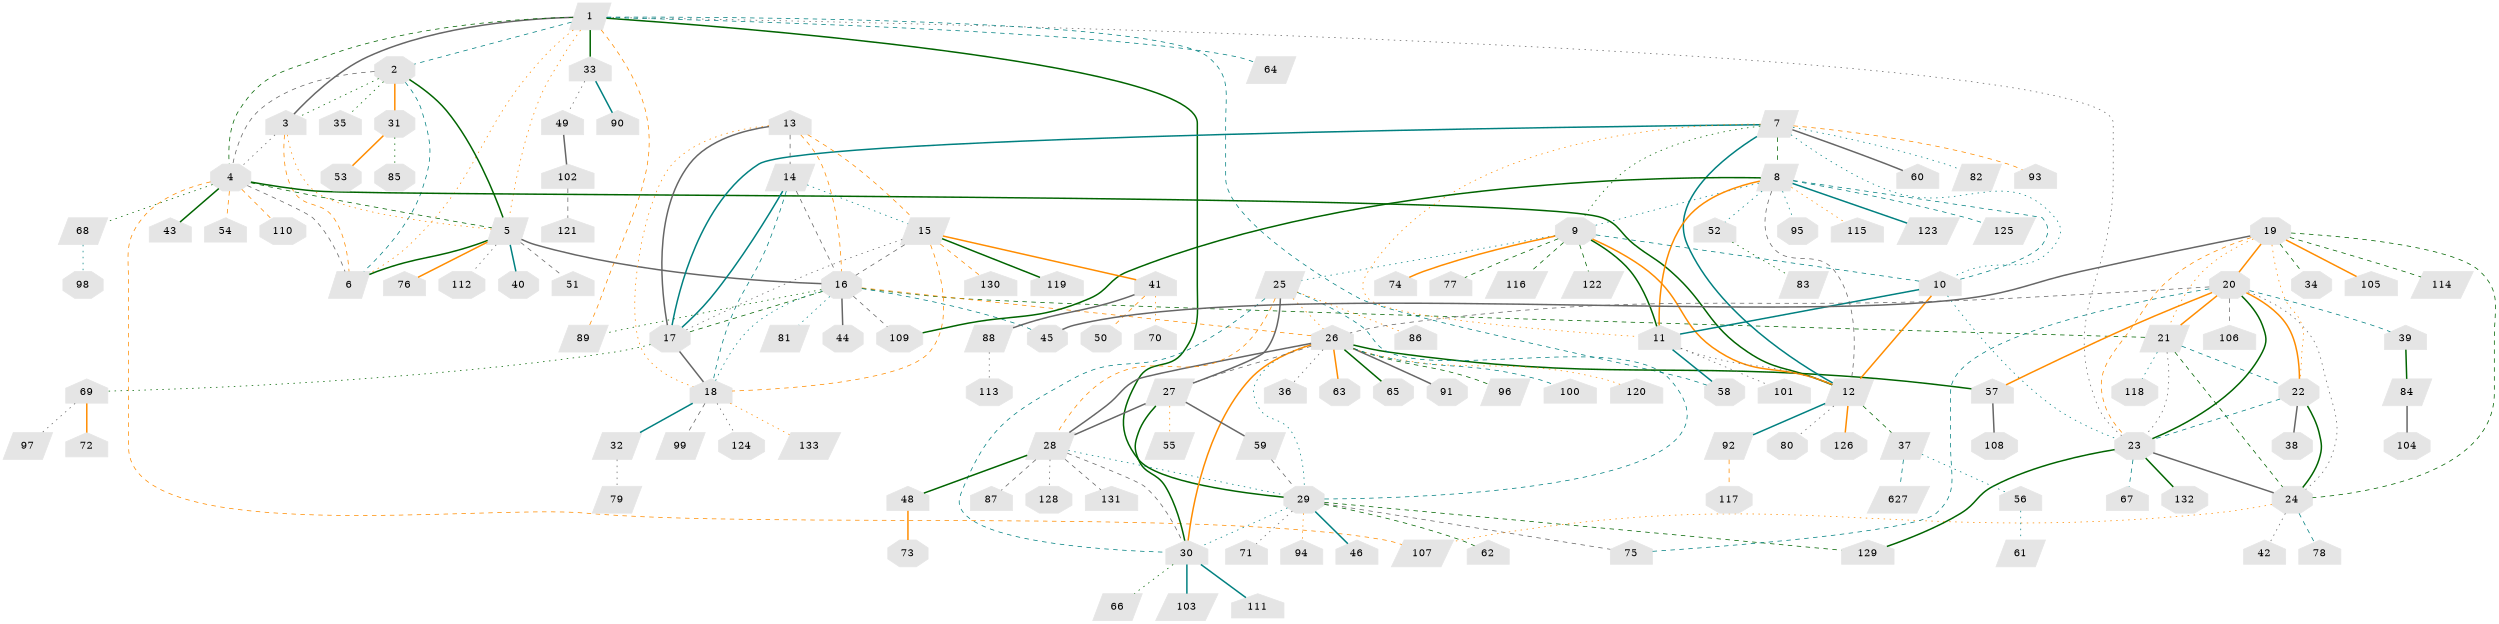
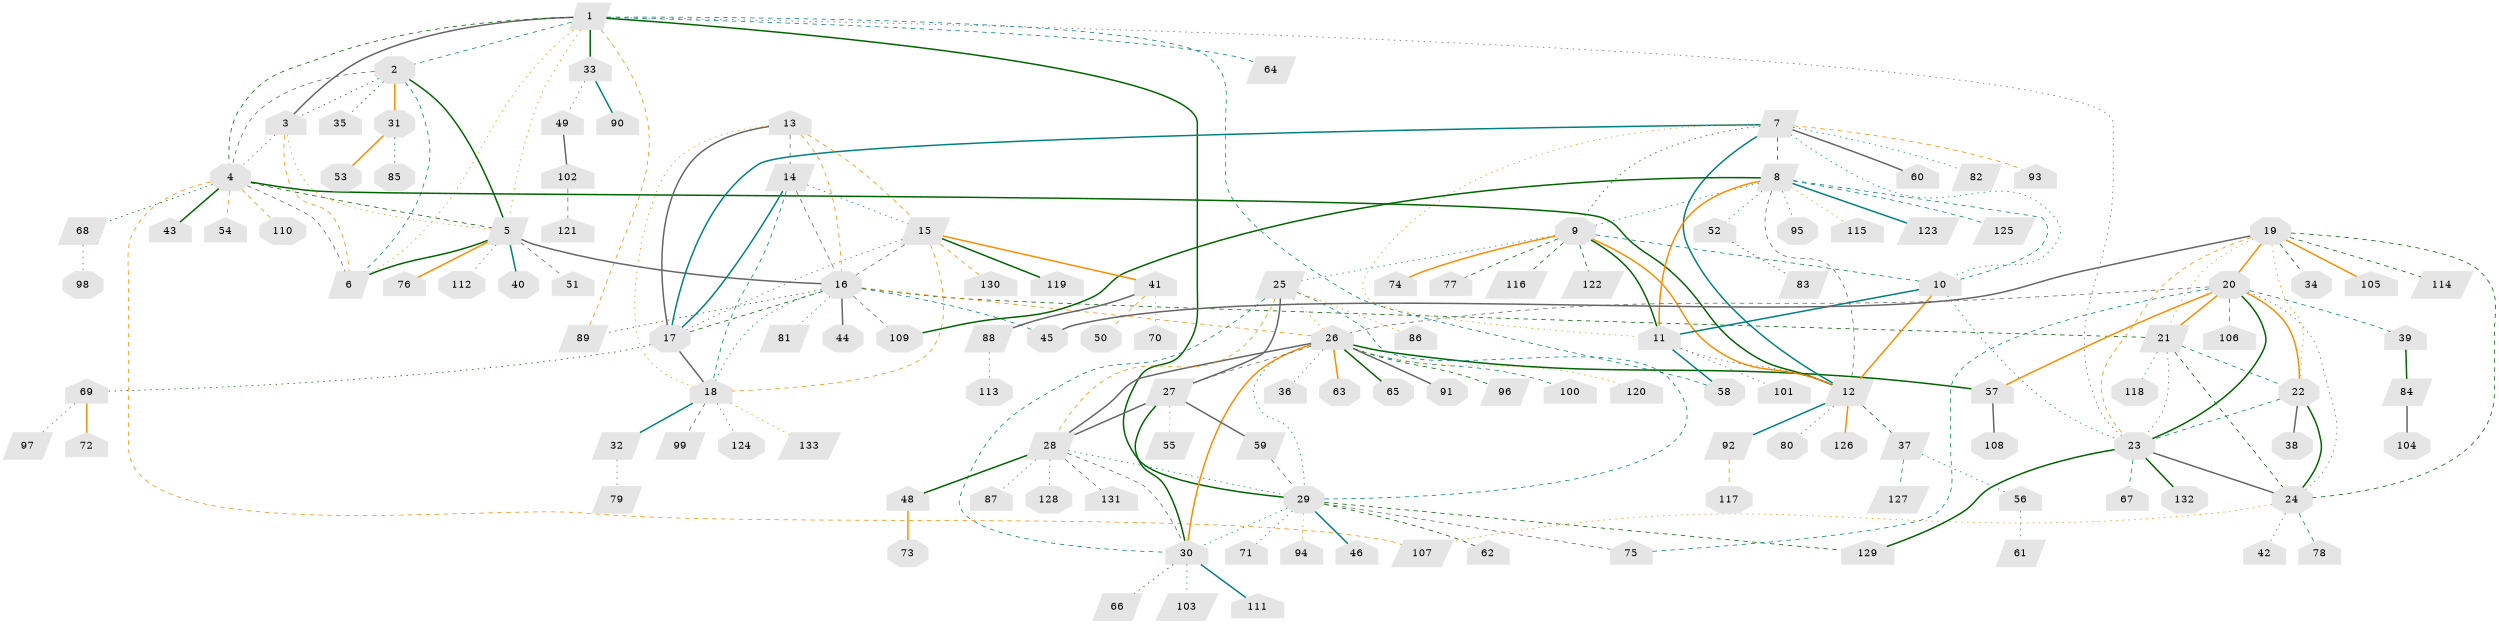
edge "28" -- "87": style dashed -> dotted
node "627": label "627" -> "127"
edge "30" -- "103": style bold -> dotted
